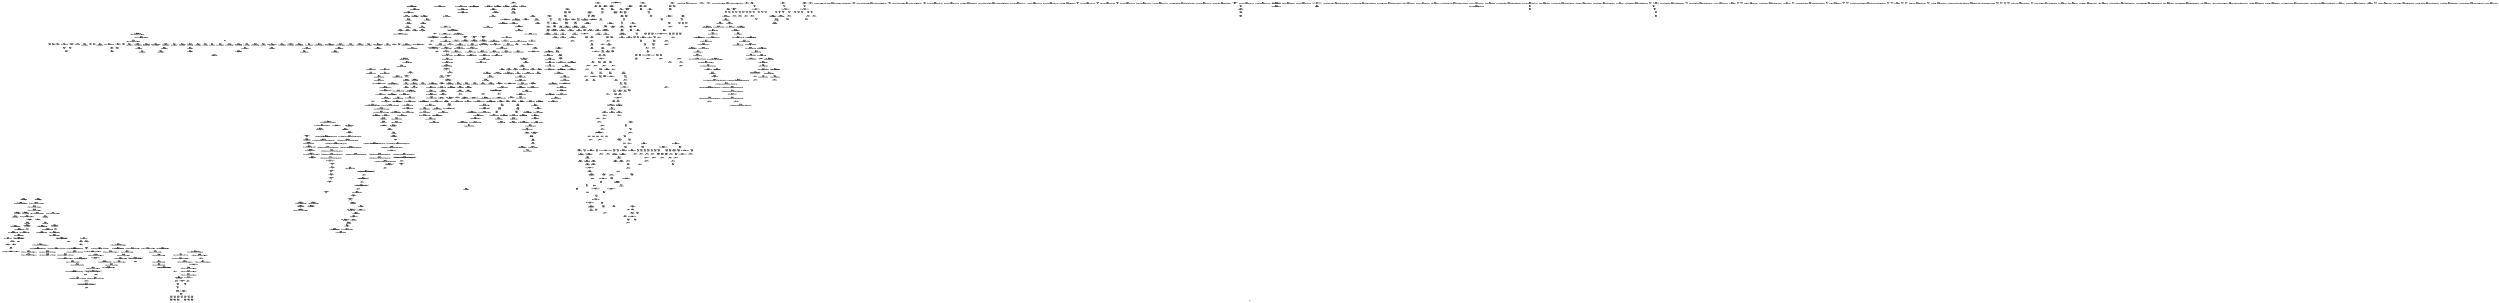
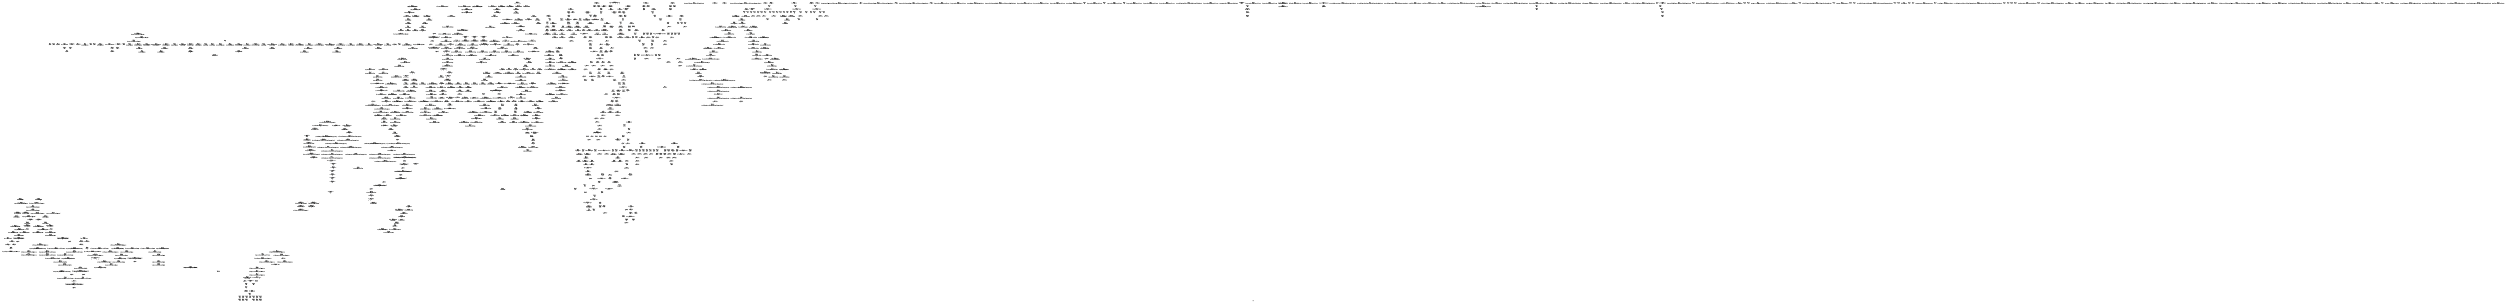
node "NodeID: 102": added
